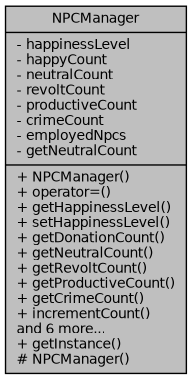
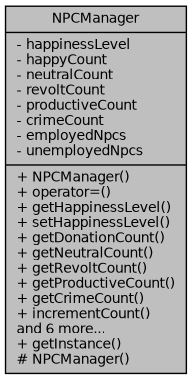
node "NPCManager": text "- getNeutralCount" -> "- unemployedNpcs"
